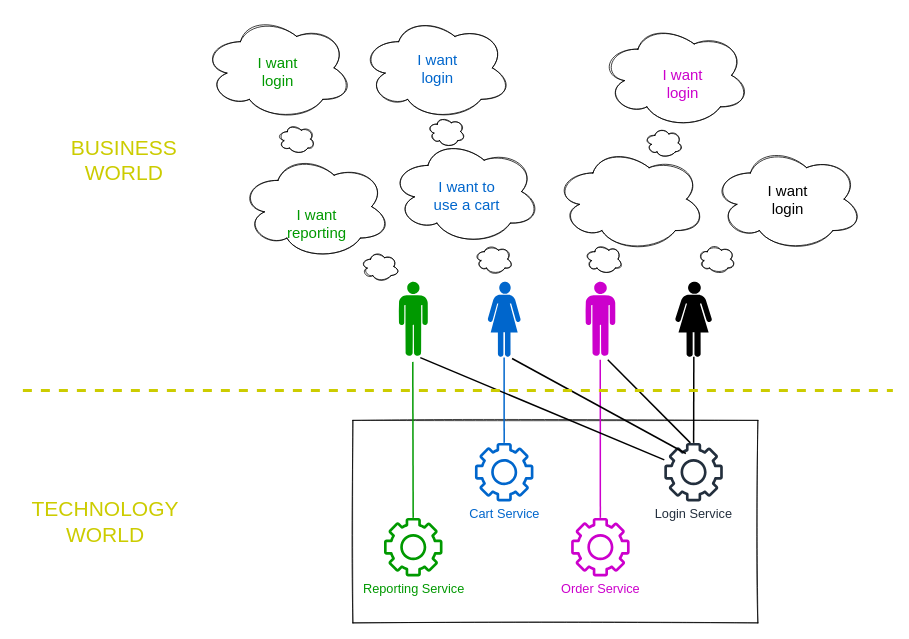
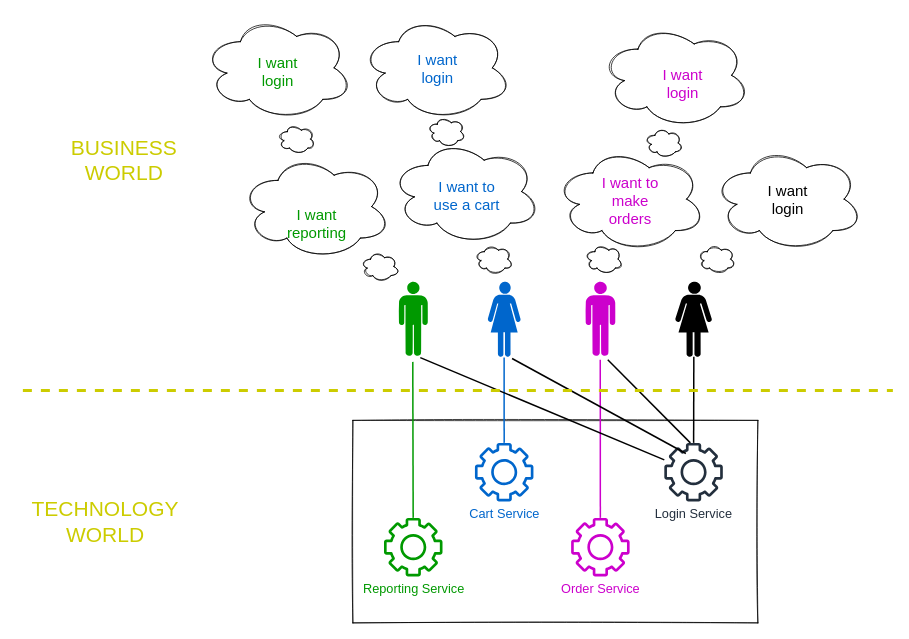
node "I want to make orders": added
